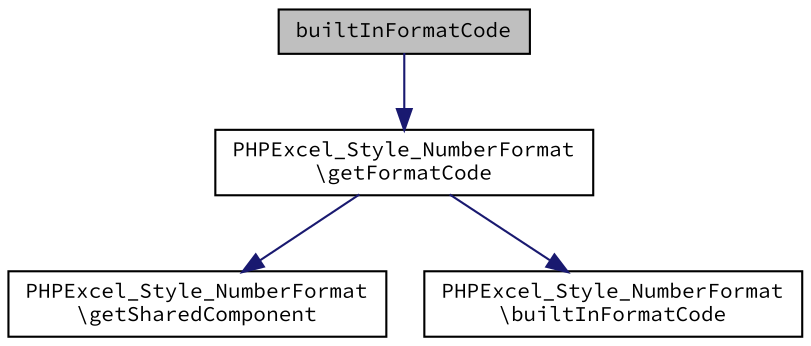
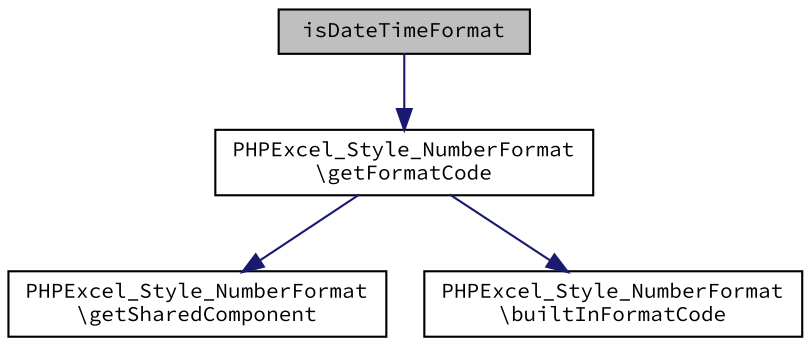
node "builtInFormatCode": label "builtInFormatCode" -> "isDateTimeFormat"
